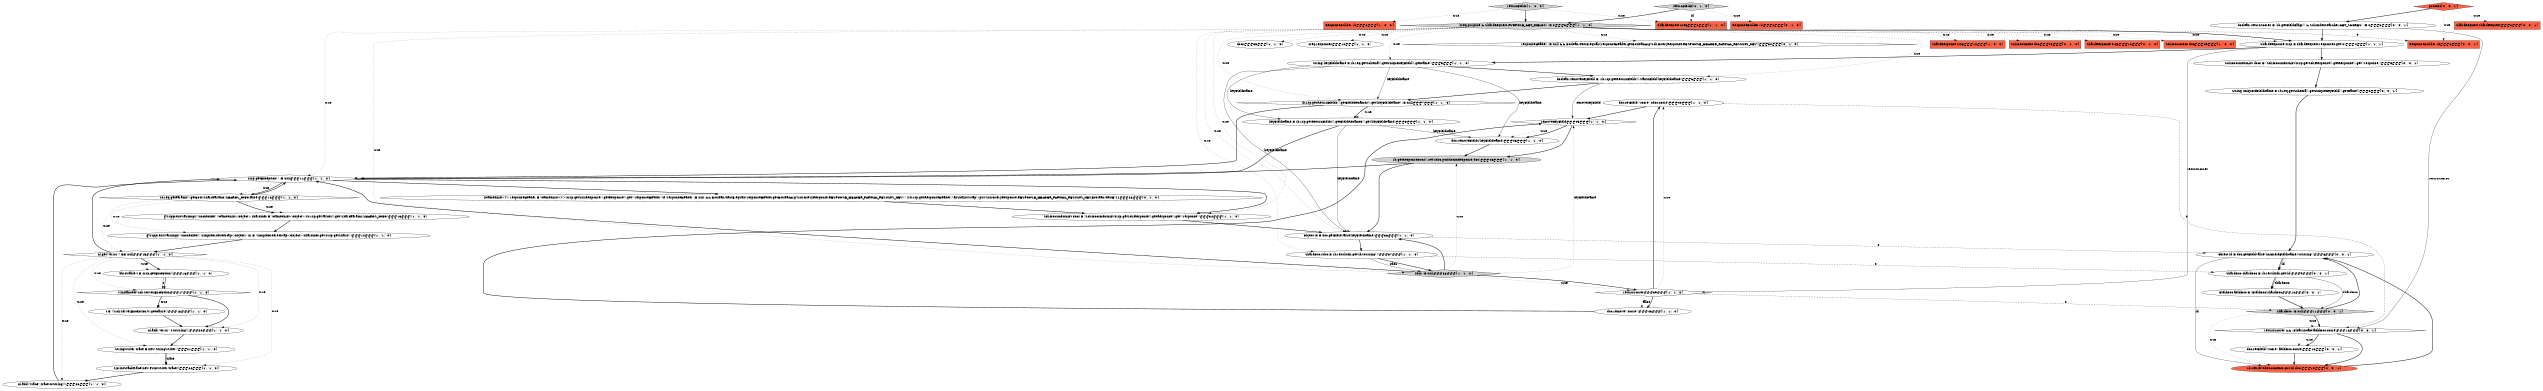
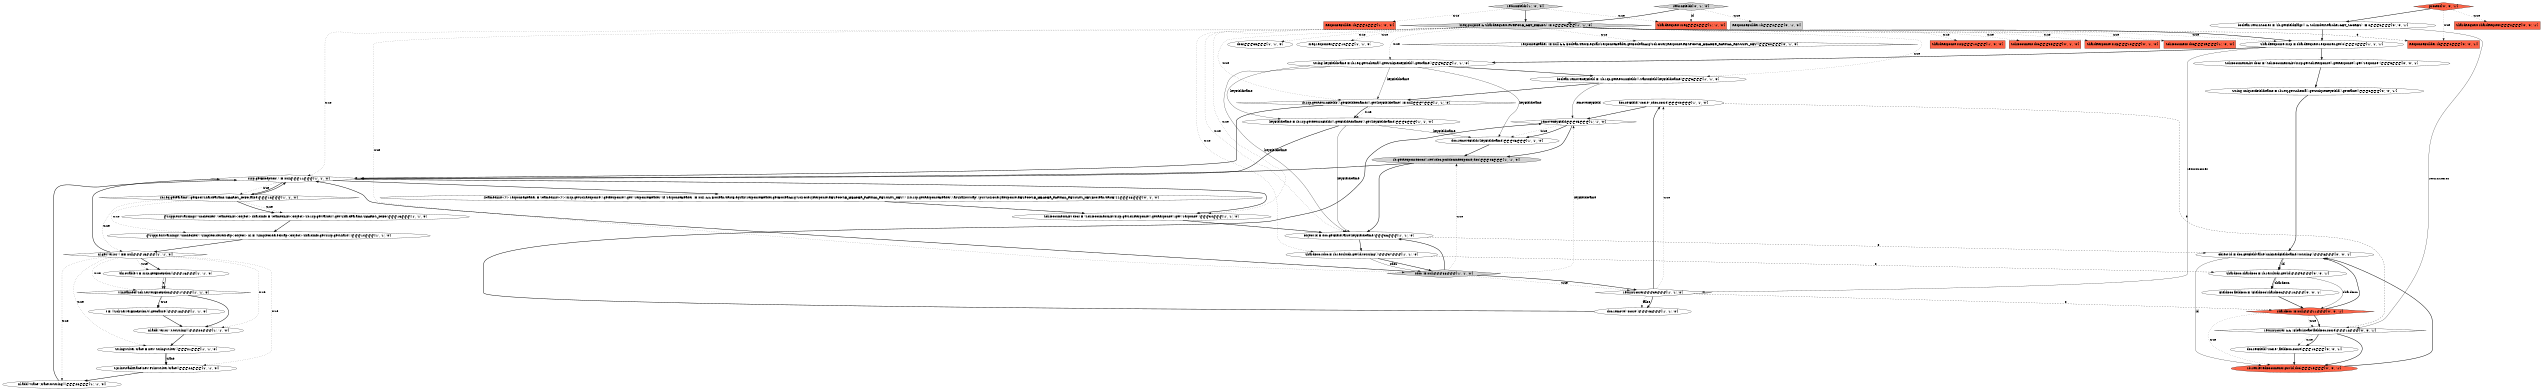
node "ResponseBuilder rb@@@2@@@['0', '1', '0']": fillcolor tomato -> lightgray
node "shardDoc != null@@@11@@@['0', '0', '1']": fillcolor lightgray -> tomato
